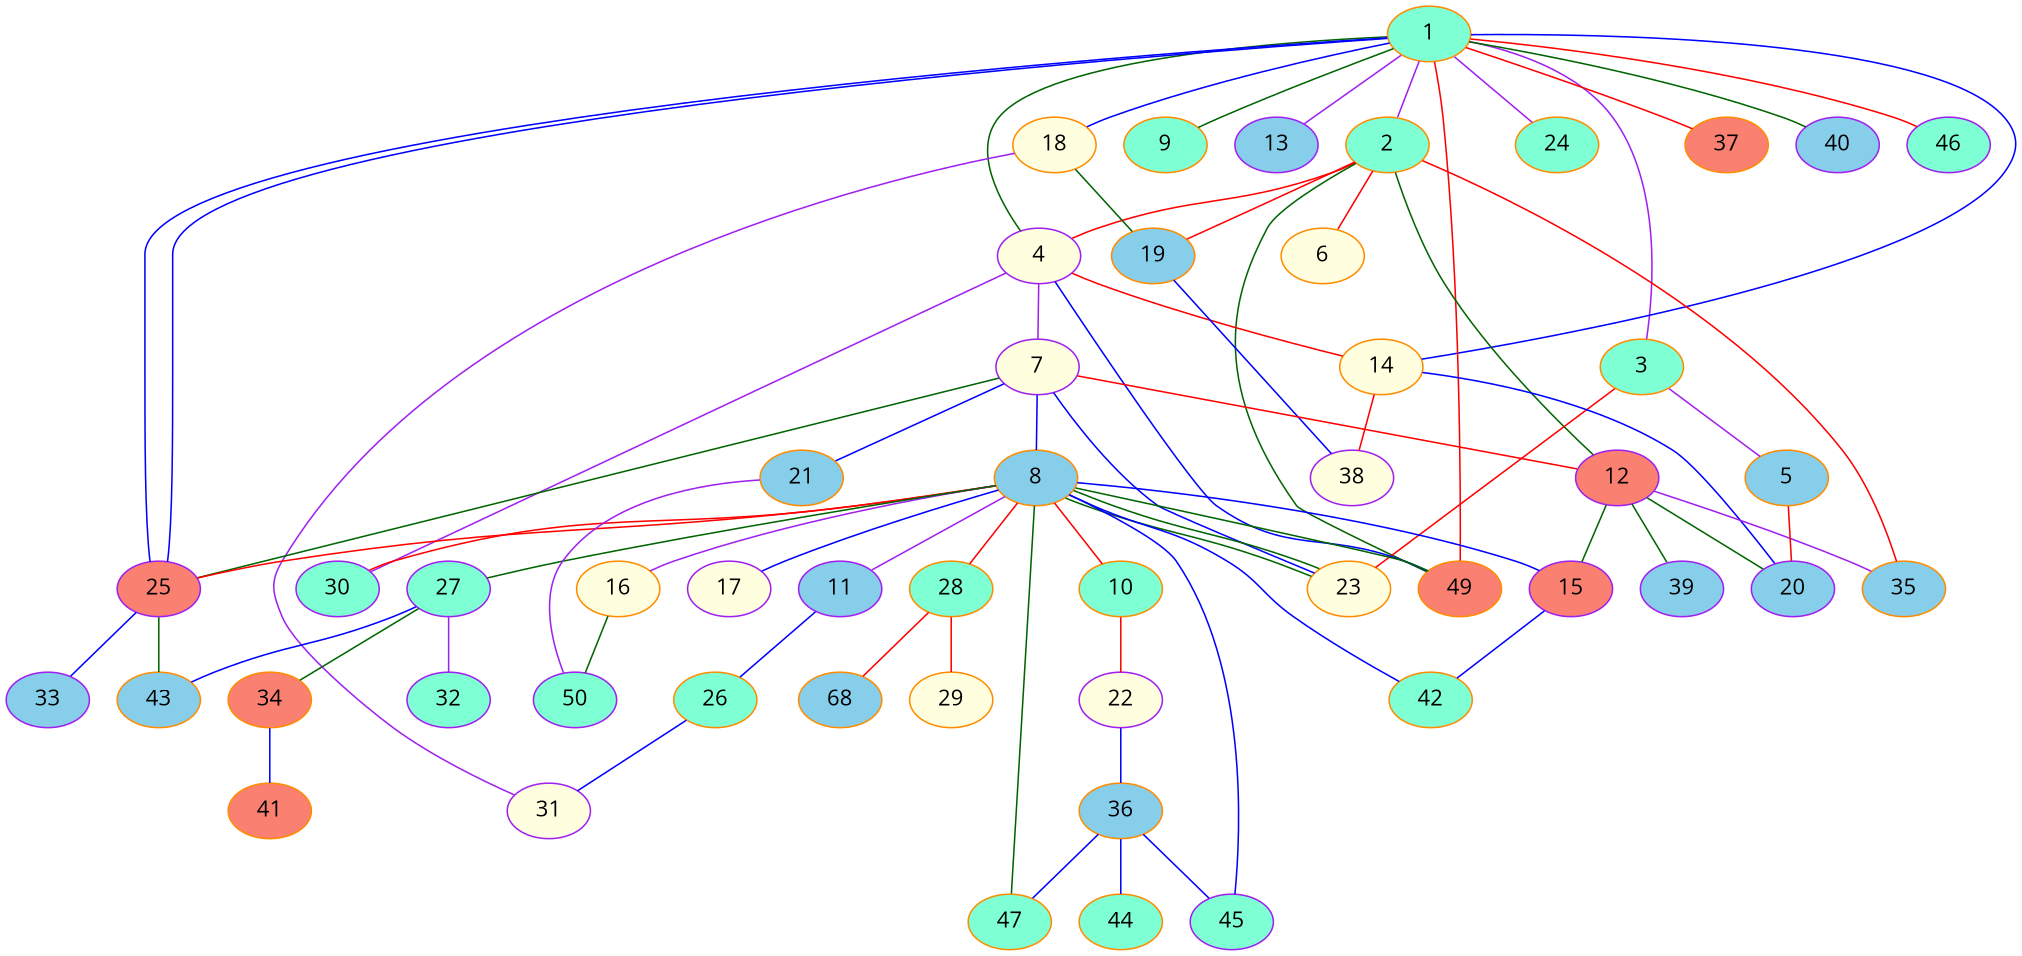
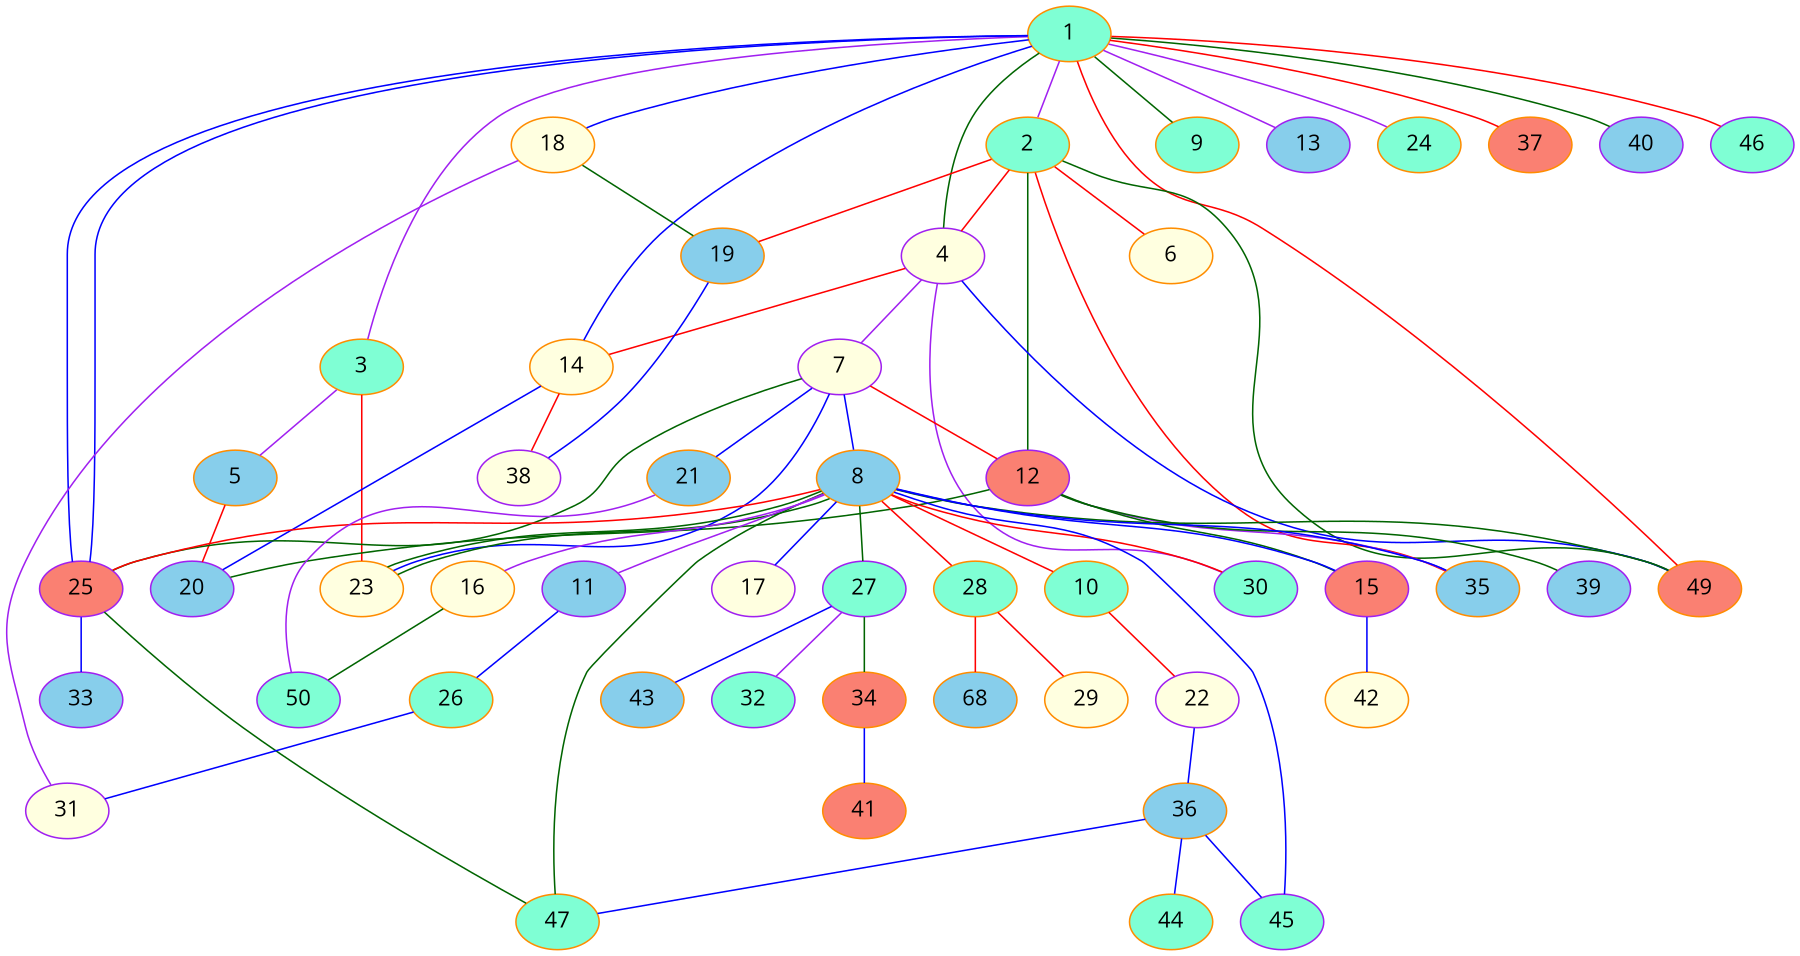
edge "8" -- "42": now "8" -- "35"
edge "25" -- "43": now "25" -- "47"
node "42": fillcolor aquamarine -> lightyellow
